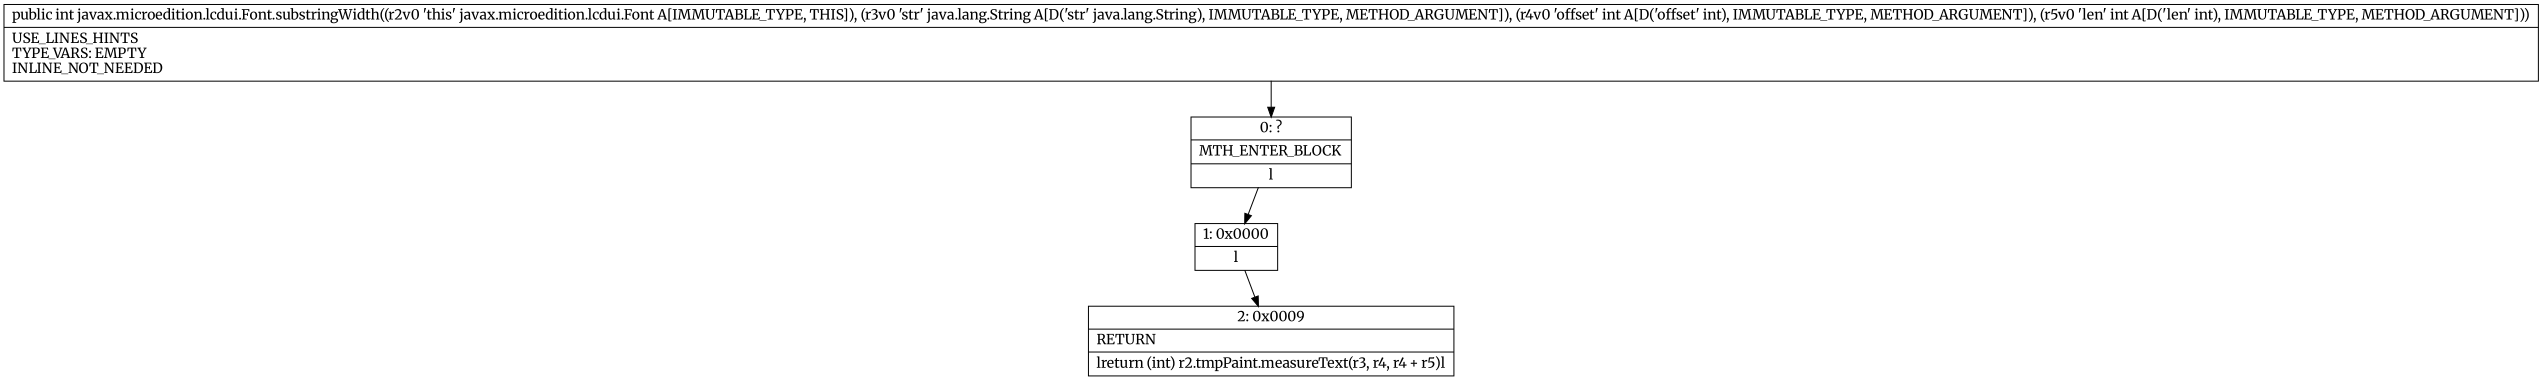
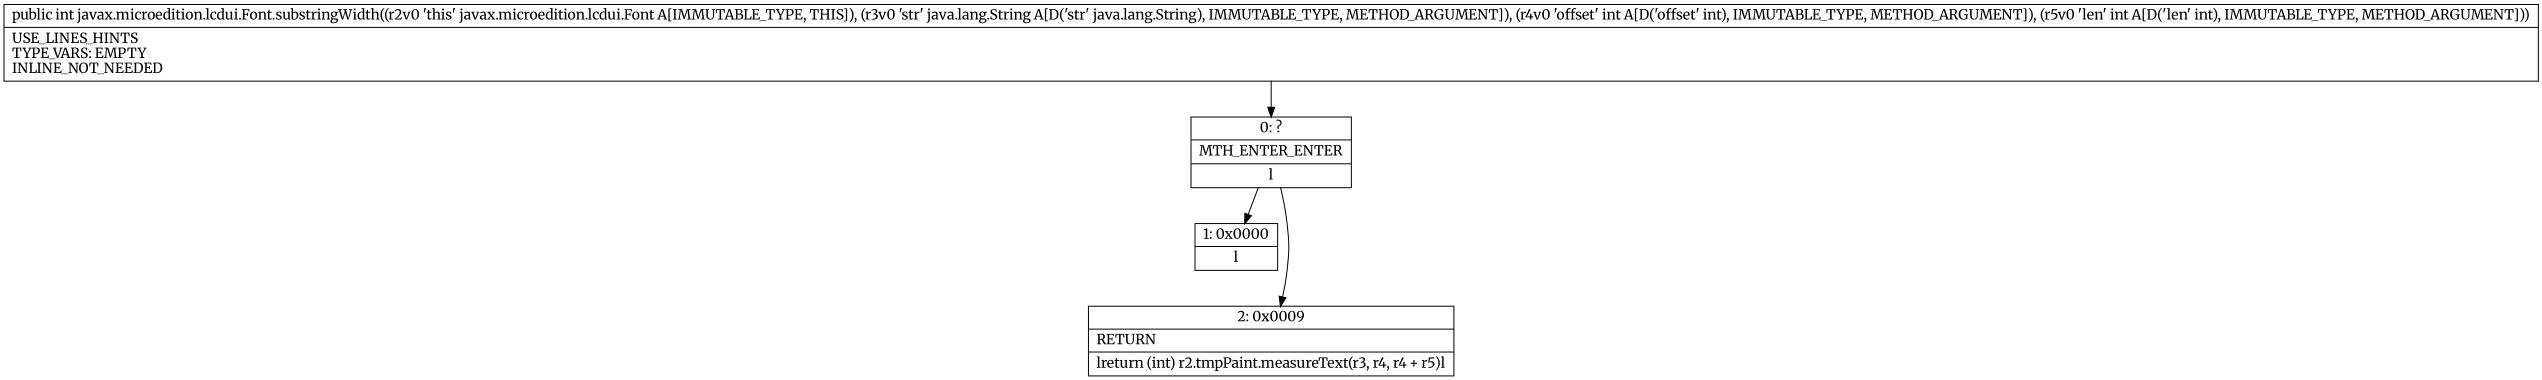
node "0: ?": text "MTH_ENTER_BLOCK" -> "MTH_ENTER_ENTER"
edge "1: 0x0000" -> "2: 0x0009": now "0: ?" -> "2: 0x0009"
